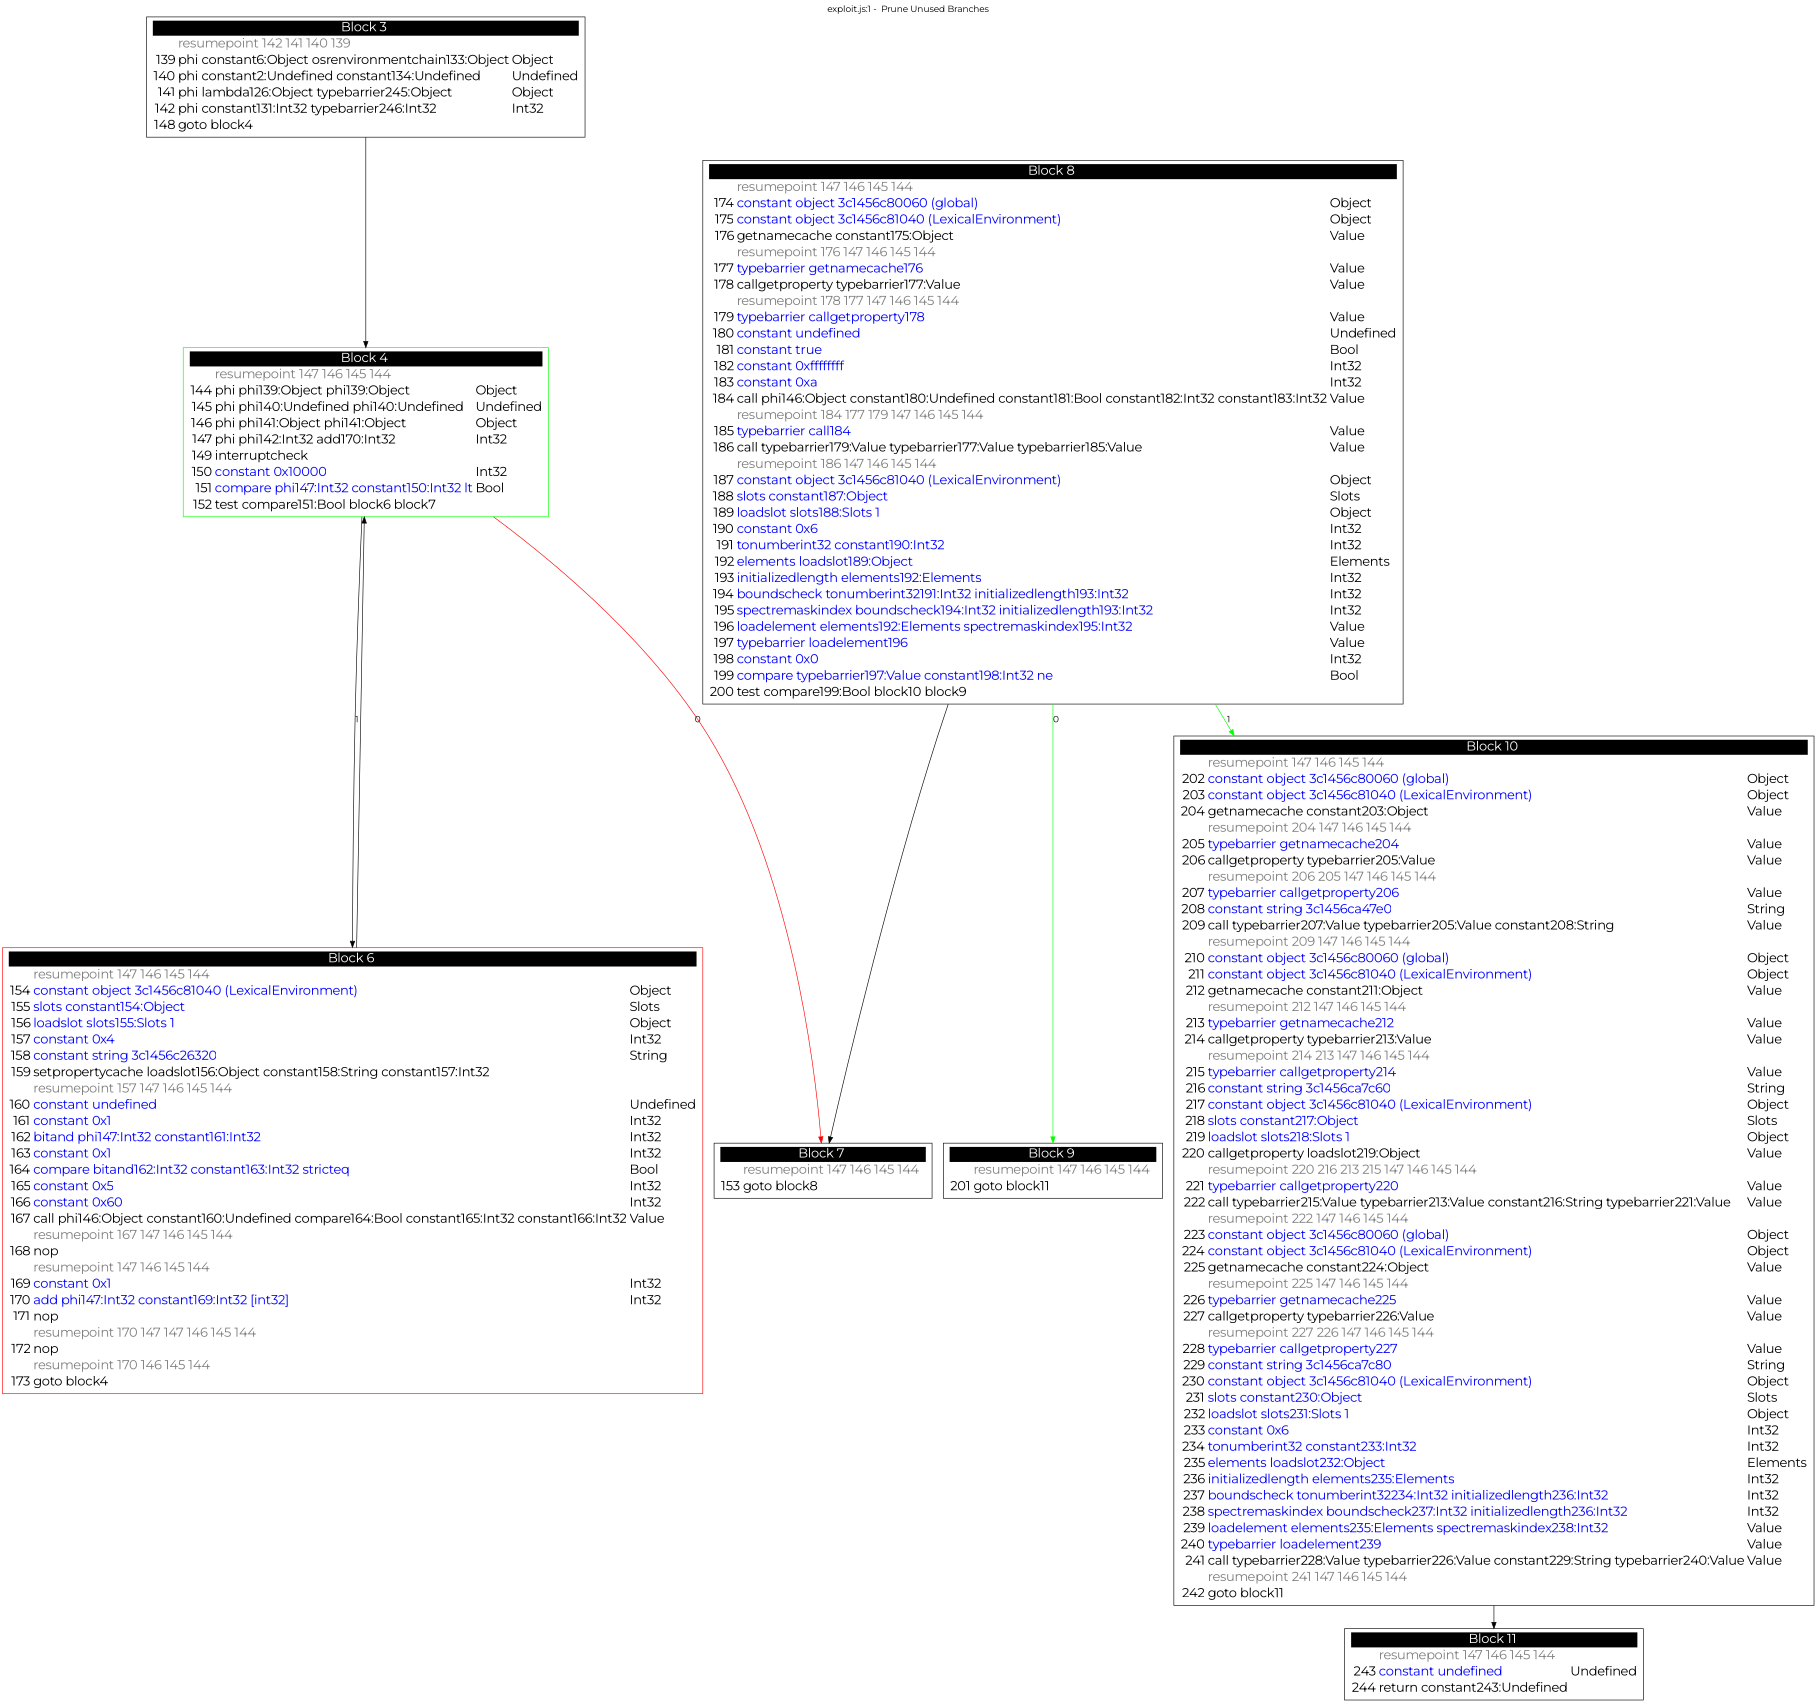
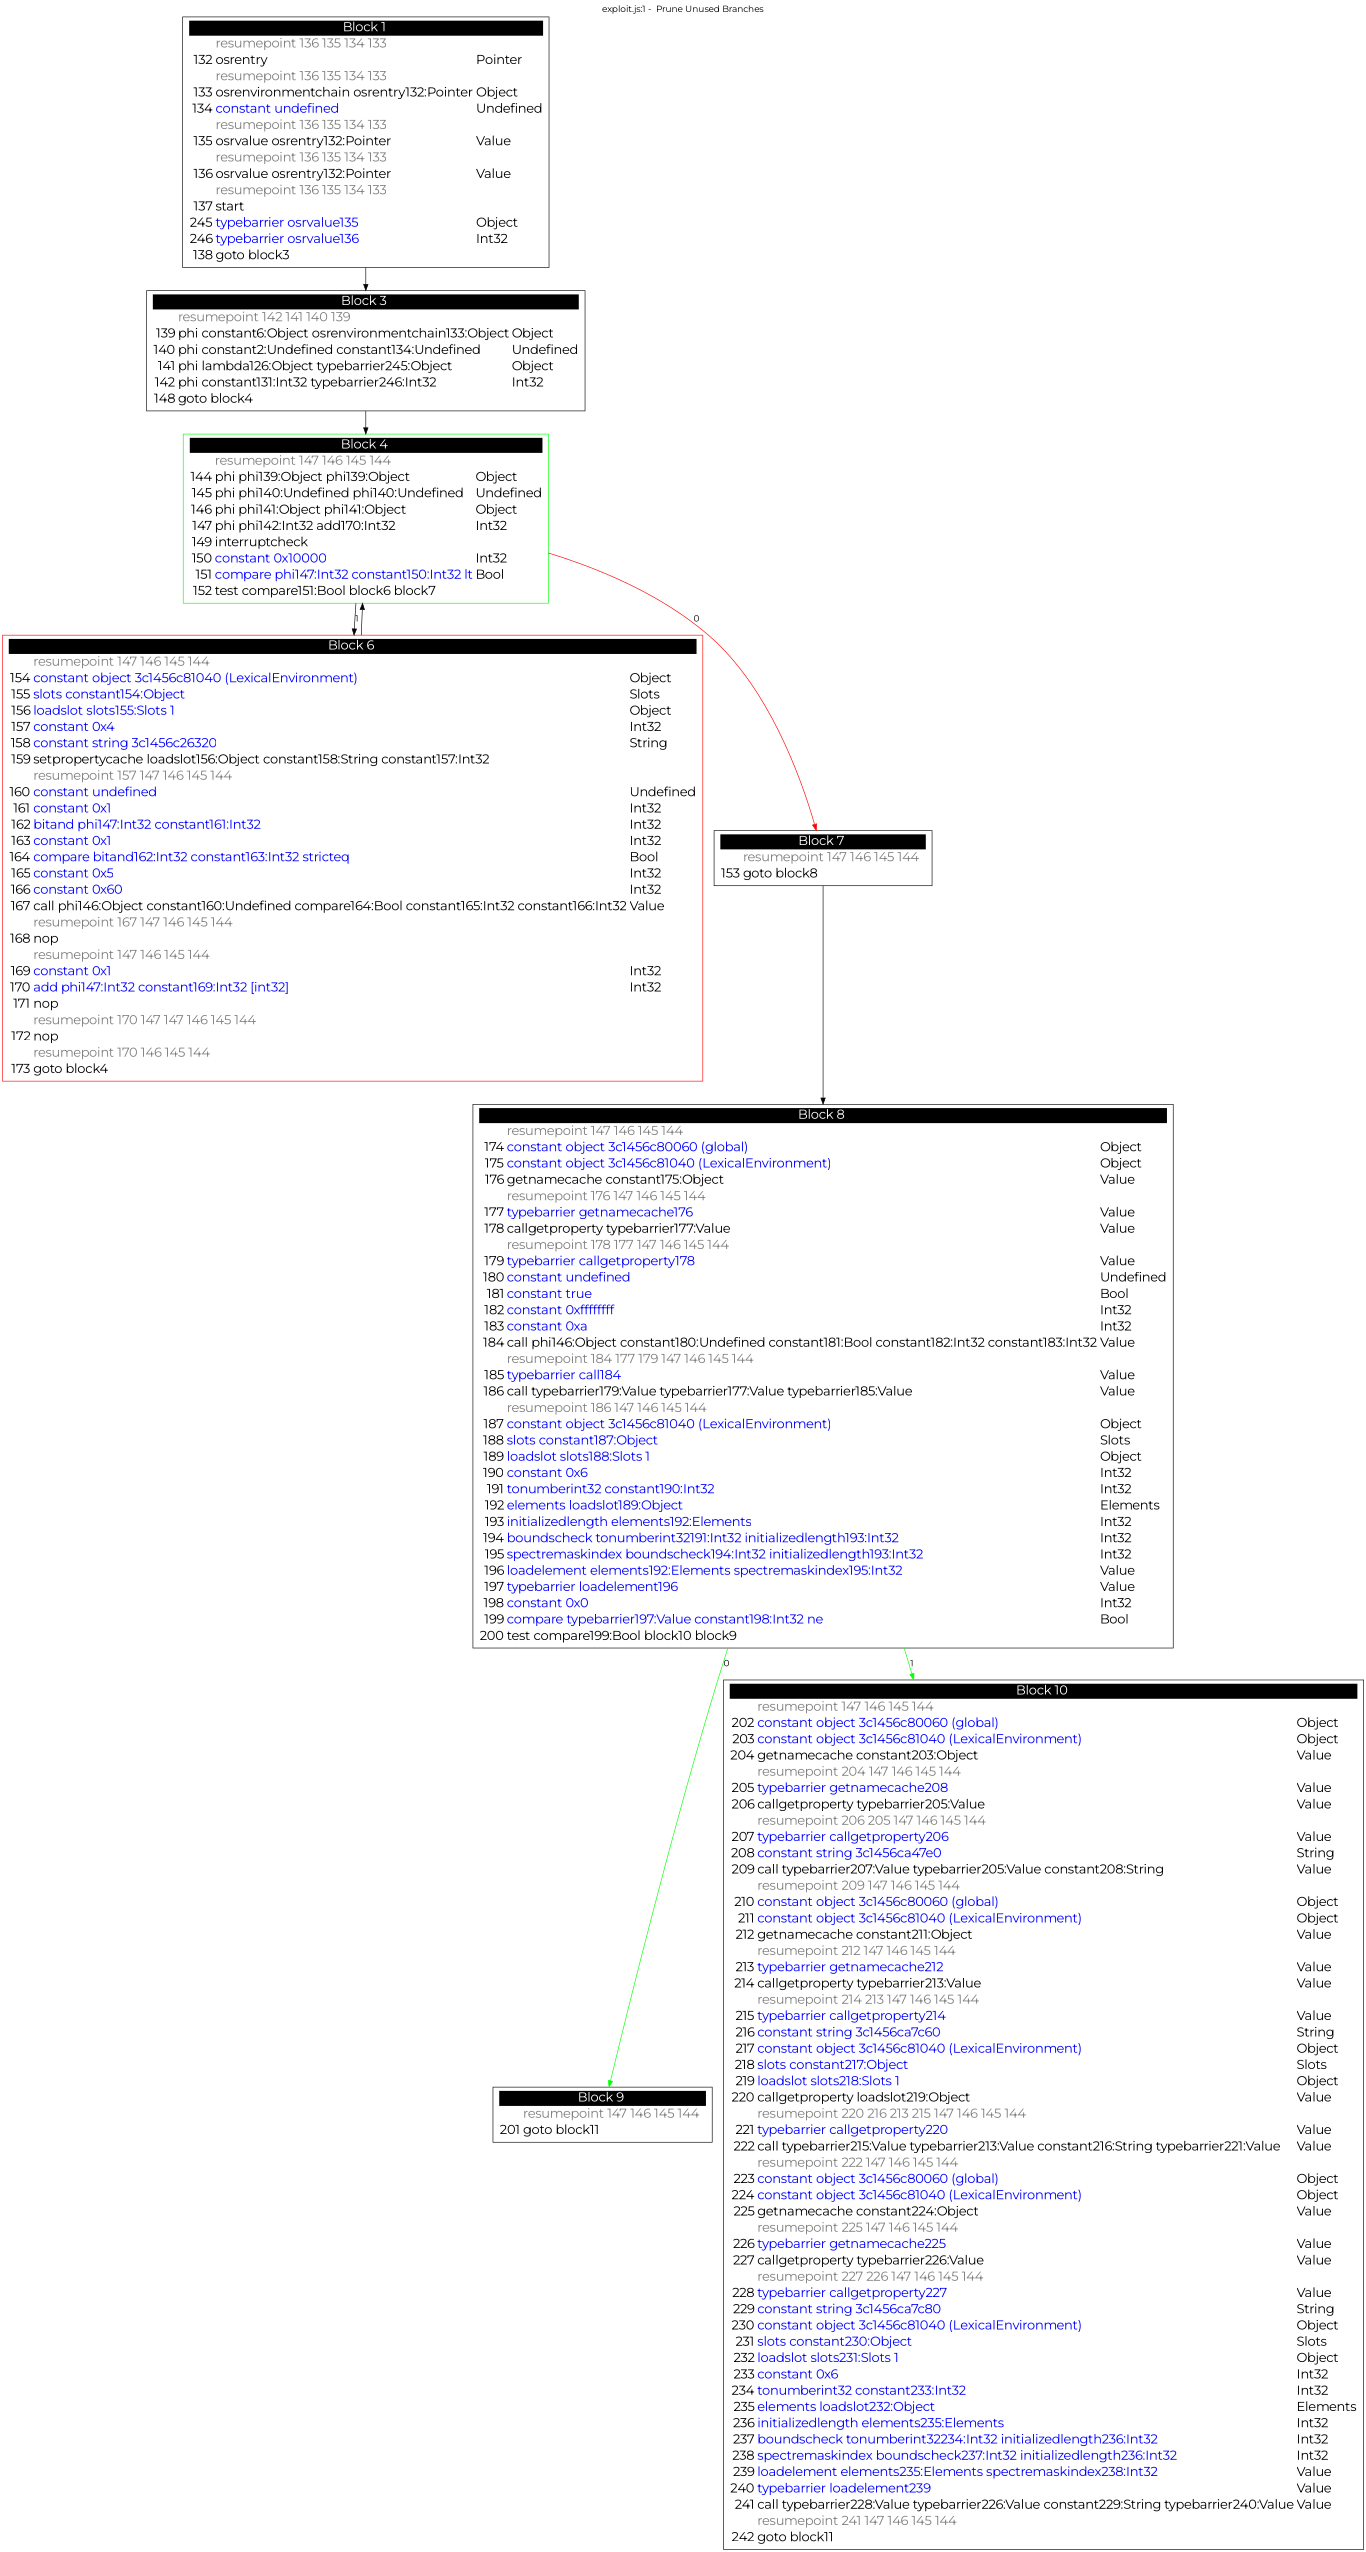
node "Block 1": added
node "Block 10": text "typebarrier getnamecache204" -> "typebarrier getnamecache208"
edge "Block 8" -> "Block 7": reversed
node "Block 11": removed
